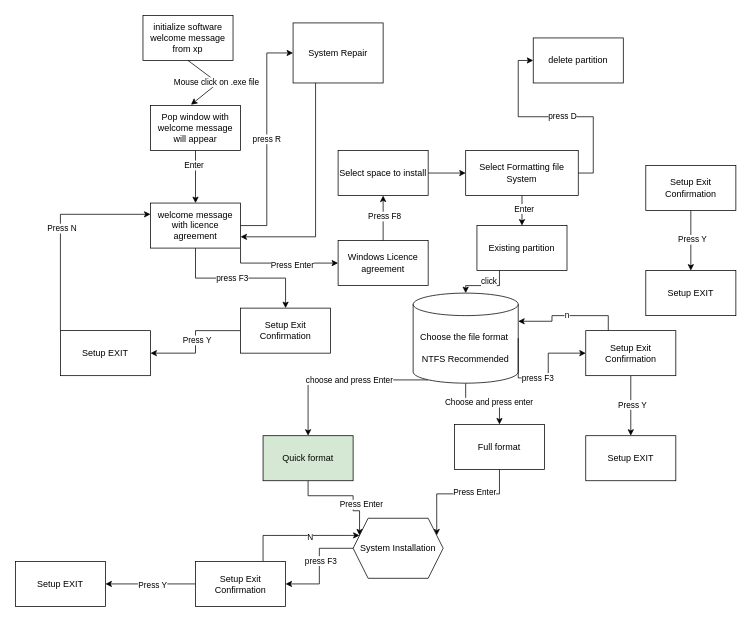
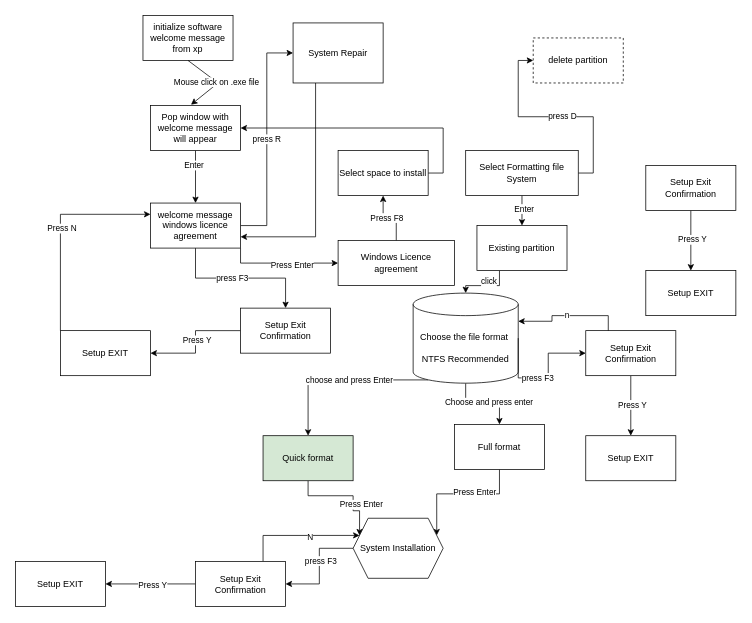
node "delete partition": style solid -> dashed
edge "Select space to install" -> "Select Formatting file System": now "Select space to install" -> "Pop window with welcome message will appear"
node "welcome message with licence agreement": label "welcome message with licence agreement" -> "welcome message windows licence agreement"
node "Windows Licence agreement": size 90x45 -> 116x45
